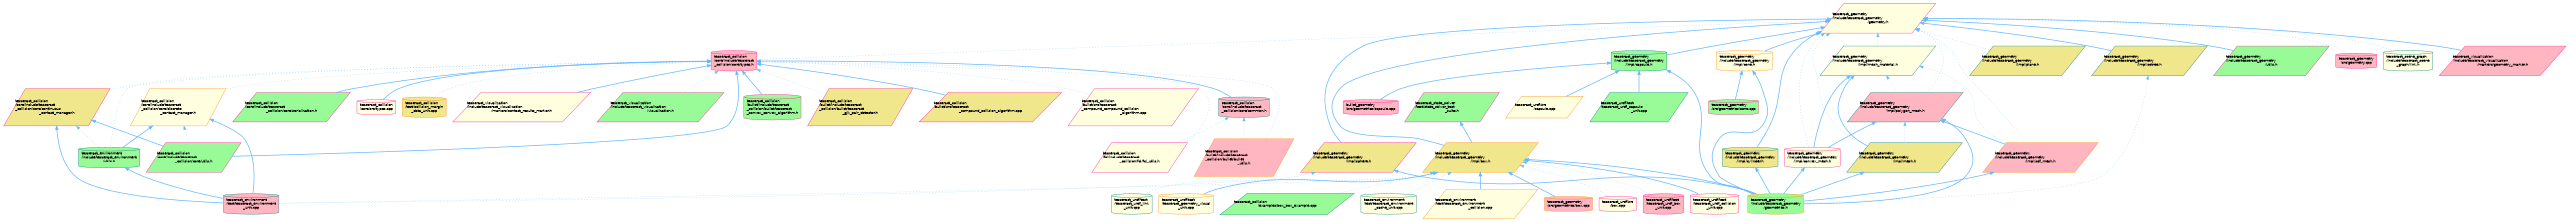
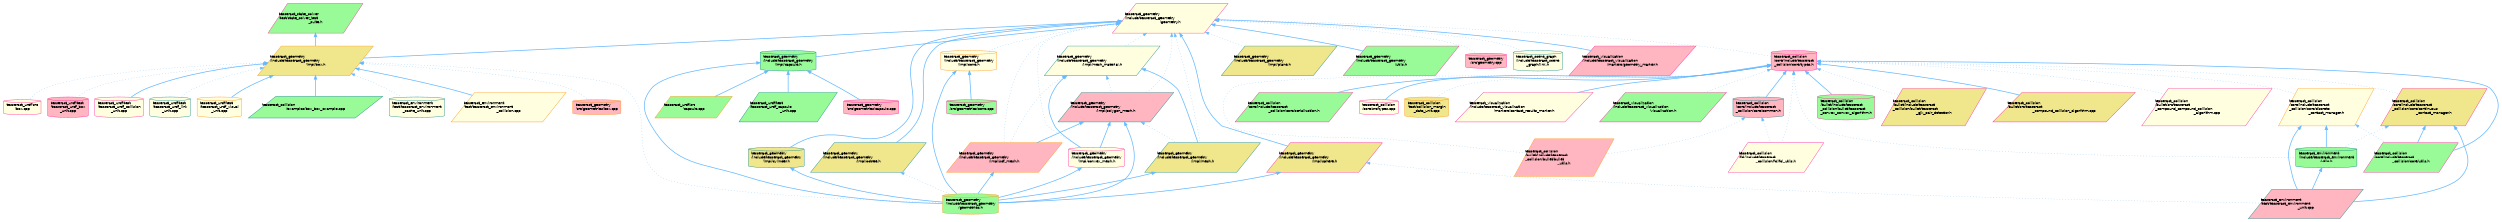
edge "tesseract_geometry /include/tesseract_geometry /impl/cone.h" -> "tesseract_geometry /include/tesseract_geometry /geometry.h": style bold -> dotted
node "bullet_geometry /src/geometries/capsule.cpp": label "bullet_geometry /src/geometries/capsule.cpp" -> "tesseract_geometry /src/geometries/capsule.cpp"
node "tesseract_urdf/src /capsule.cpp": fillcolor lightyellow -> palegreen
edge "tesseract_geometry /include/tesseract_geometry /geometries.h" -> "tesseract_geometry /include/tesseract_geometry /impl/box.h": style bold -> dotted
edge "tesseract_collision /examples/box_box_example.cpp" -> "tesseract_geometry /include/tesseract_geometry /impl/box.h": style dotted -> bold
edge "tesseract_geometry /src/geometries/box.cpp" -> "tesseract_geometry /include/tesseract_geometry /impl/box.h": style bold -> dotted
edge "tesseract_environment /test/tesseract_environment _unit.cpp" -> "tesseract_geometry /include/tesseract_geometry /impl/box.h": removed
node "tesseract_environment /test/tesseract_environment _unit.cpp": shape cylinder -> parallelogram
node "tesseract_urdf/test /tesseract_geometry_visual _unit.cpp": label "tesseract_urdf/test /tesseract_geometry_visual _unit.cpp" -> "tesseract_urdf/test /tesseract_urdf_visual _unit.cpp"
